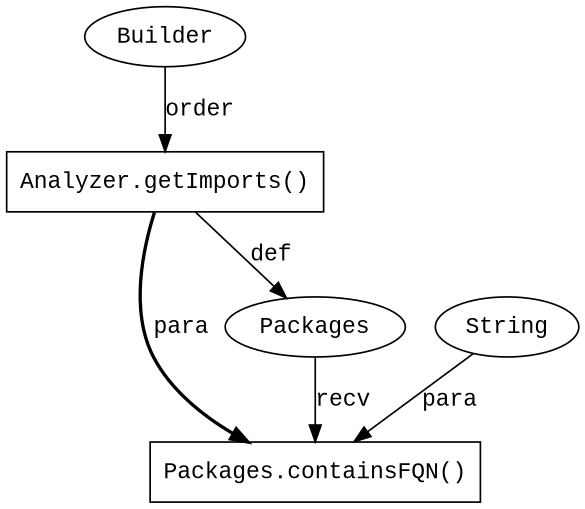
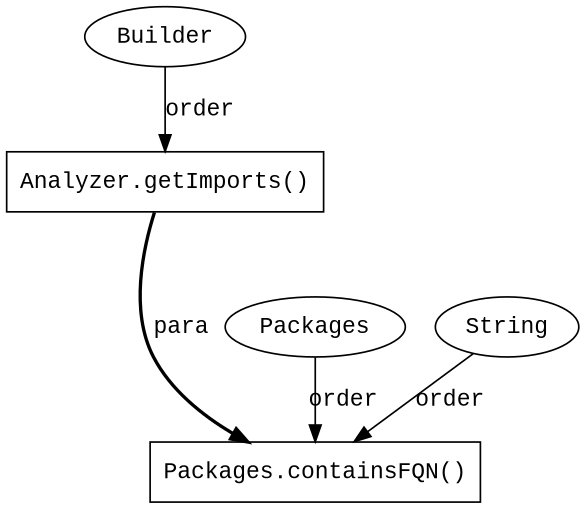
edge "Analyzer.getImports()" -> "Packages": removed, label "def"
edge "Packages" -> "Packages.containsFQN()": label "recv" -> "order"
edge "String" -> "Packages.containsFQN()": label "para" -> "order"
